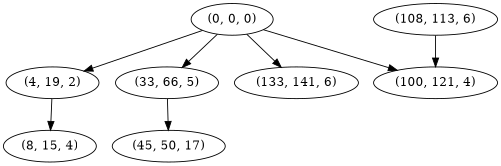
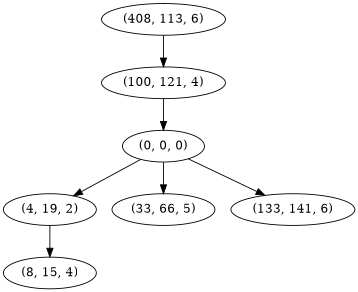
node "(108, 113, 6)": label "(108, 113, 6)" -> "(408, 113, 6)"
edge "(0, 0, 0)" -> "(100, 121, 4)": reversed
node "(45, 50, 17)": removed
